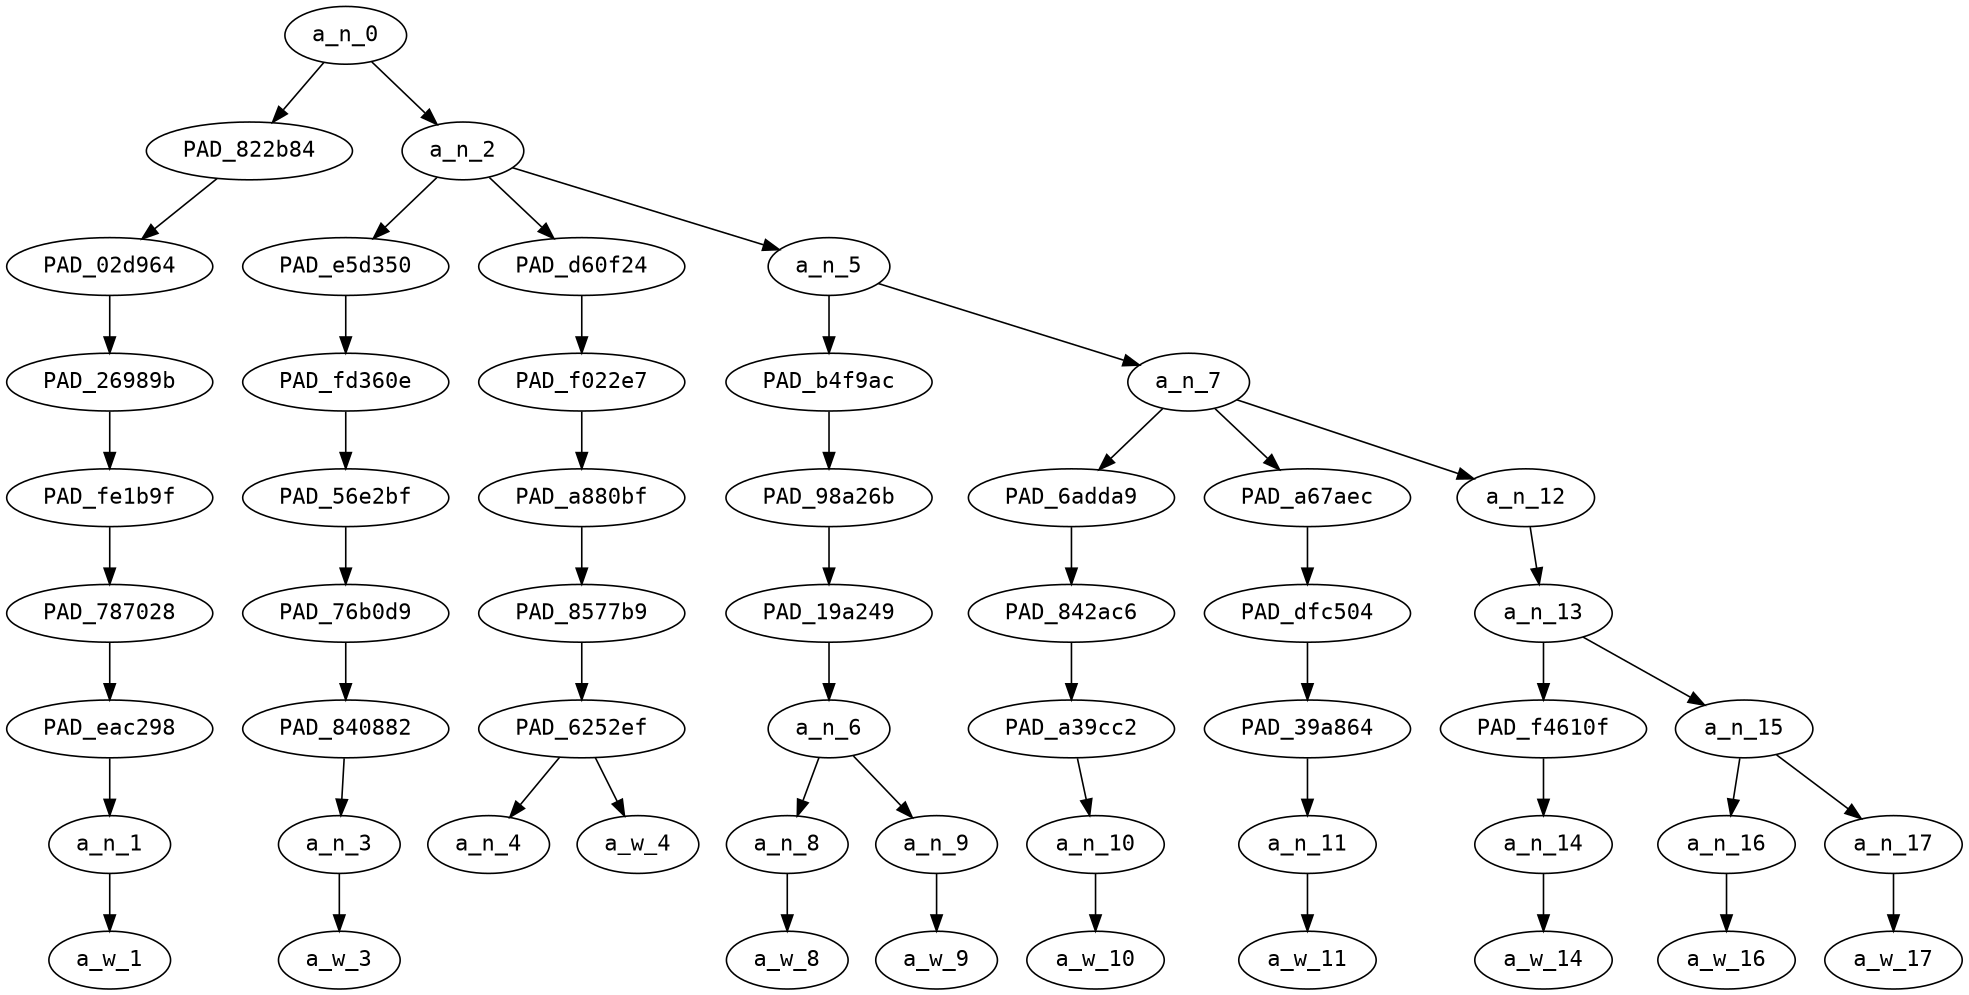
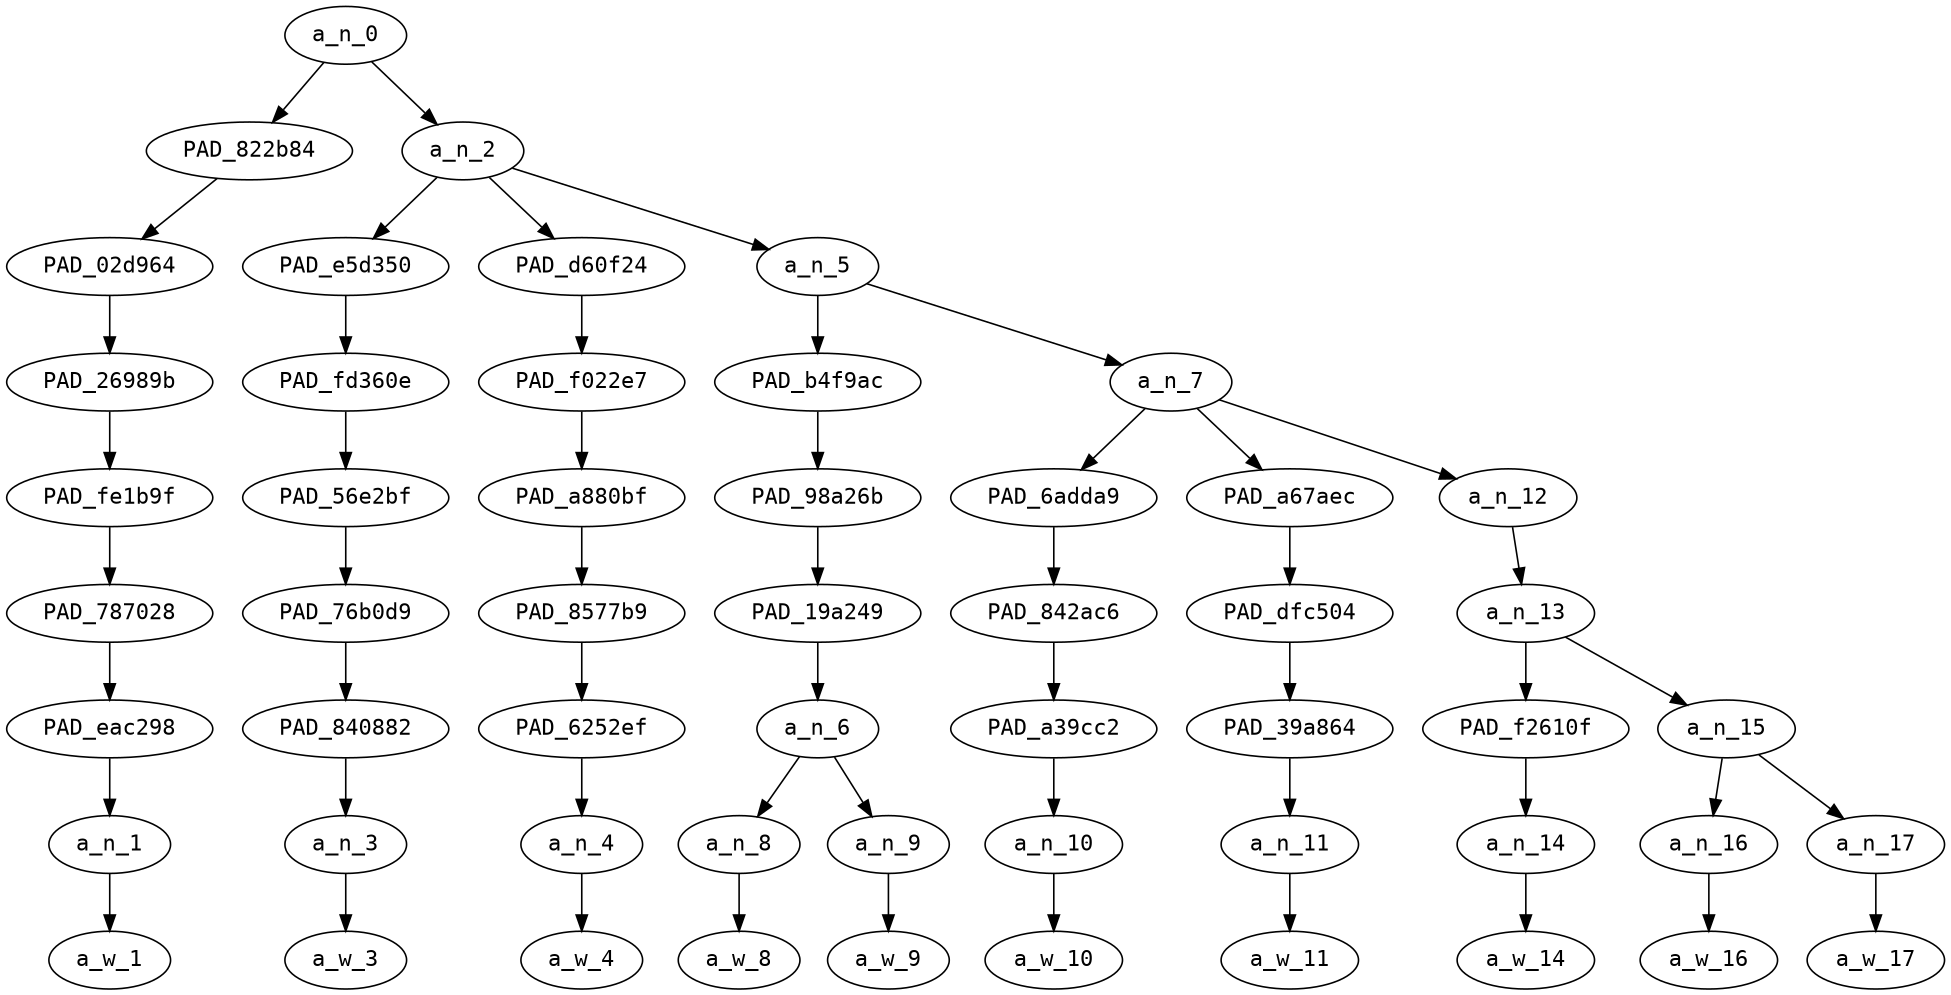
node "PAD_f4610f": label "PAD_f4610f" -> "PAD_f2610f"
edge "PAD_6252ef" -> "a_w_4": now "a_n_4" -> "a_w_4"
